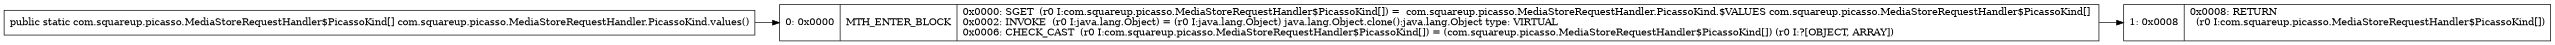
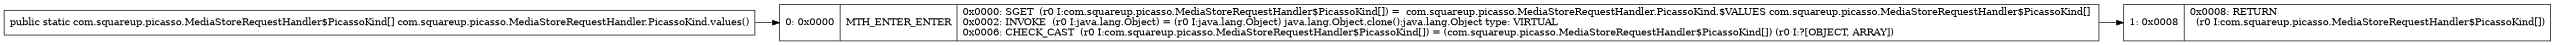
node "0: 0x0000": text "MTH_ENTER_BLOCK" -> "MTH_ENTER_ENTER"
